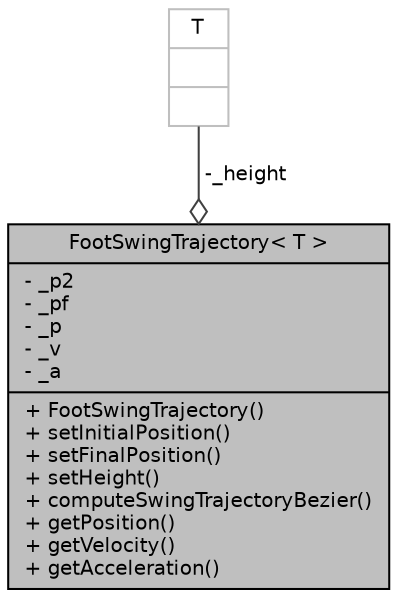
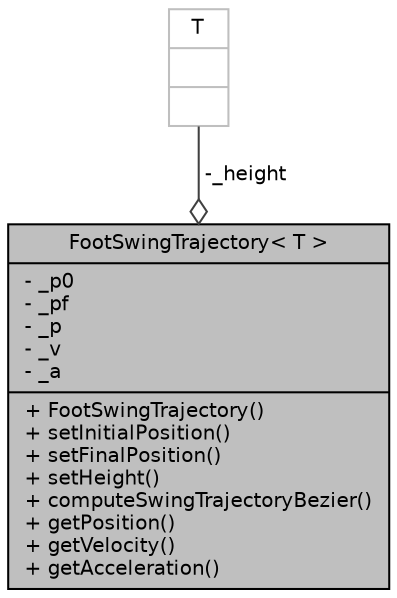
node "FootSwingTrajectory< T >": text "- _p2" -> "- _p0"
